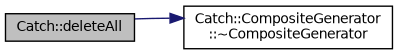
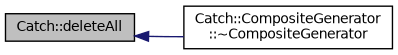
edge "Catch::deleteAll" -> "Catch::CompositeGenerator ::~CompositeGenerator": reversed
